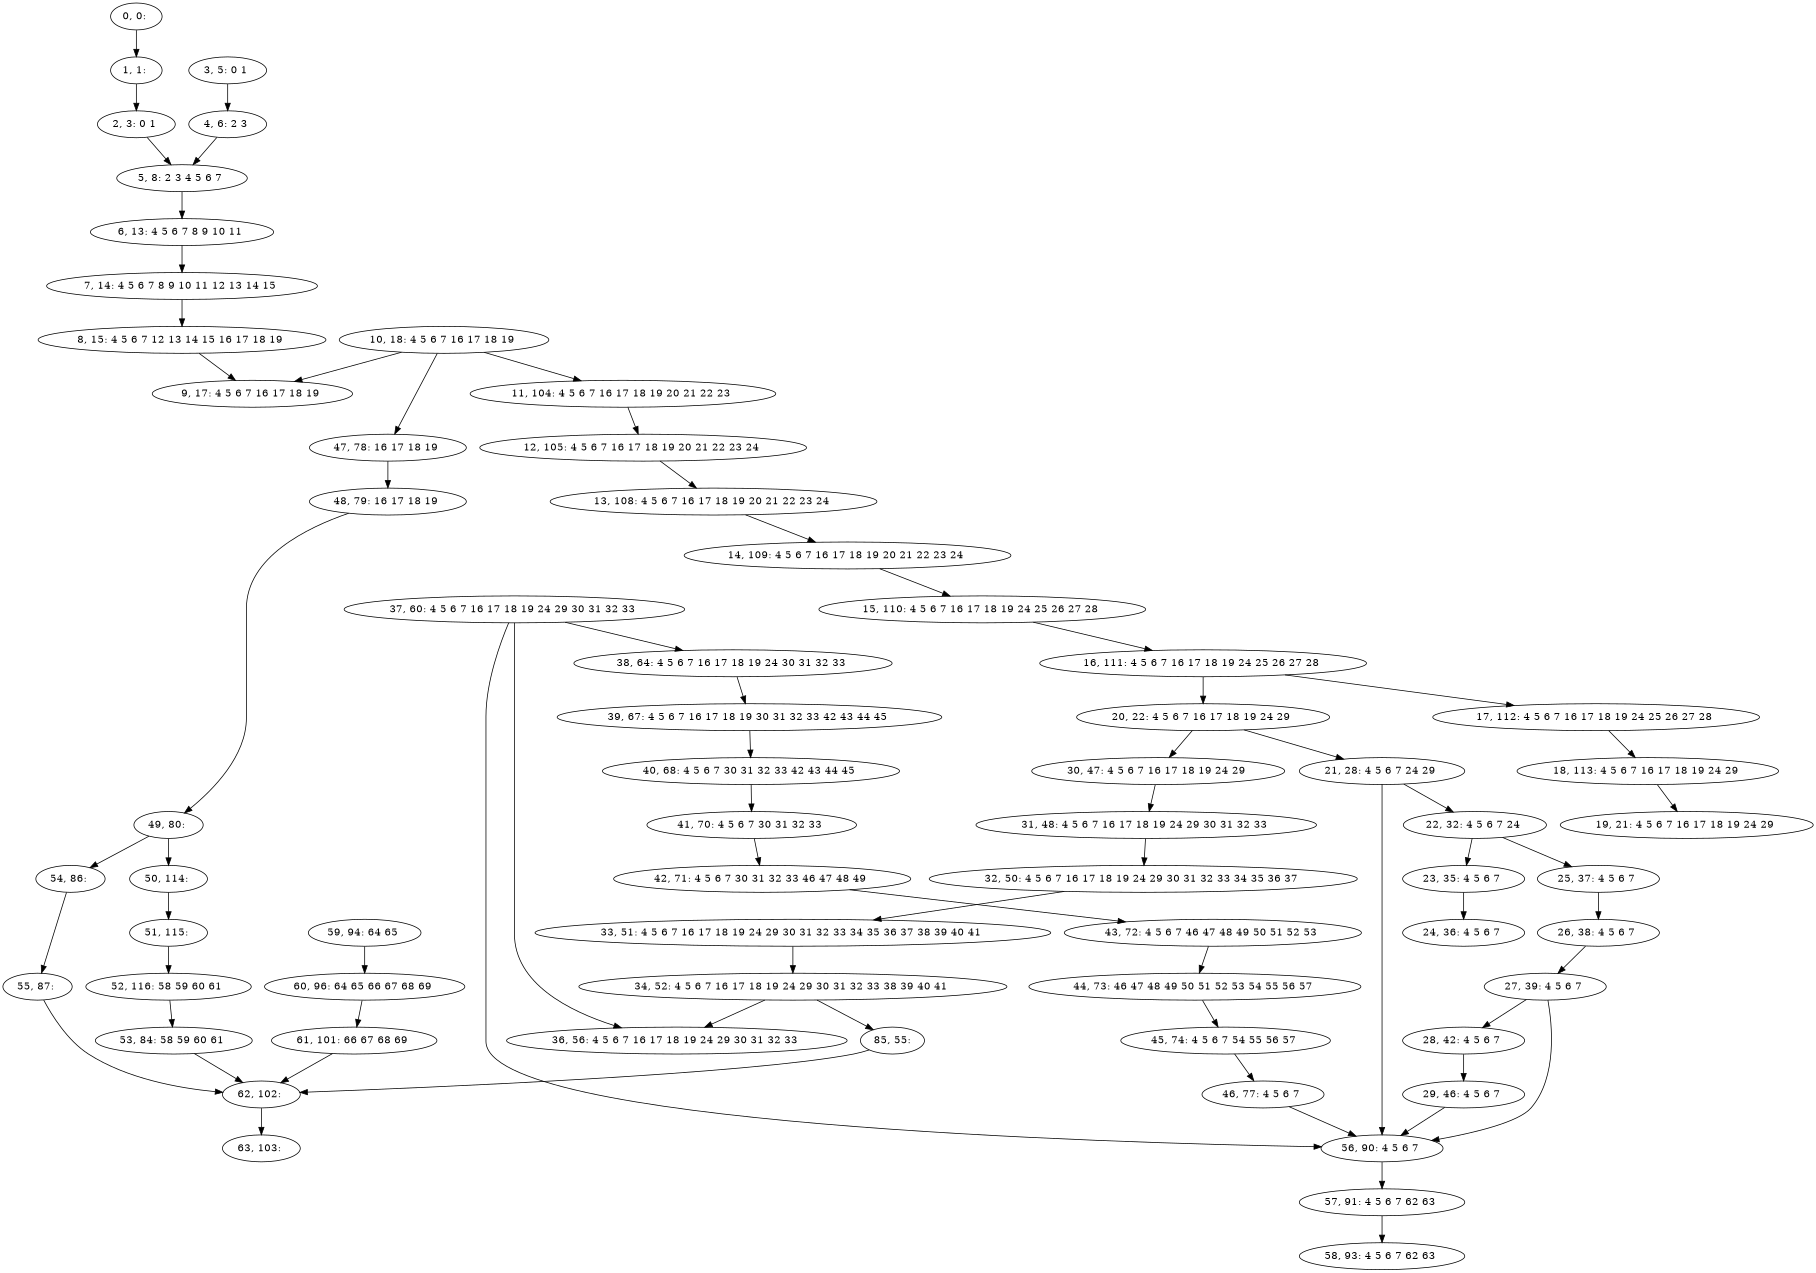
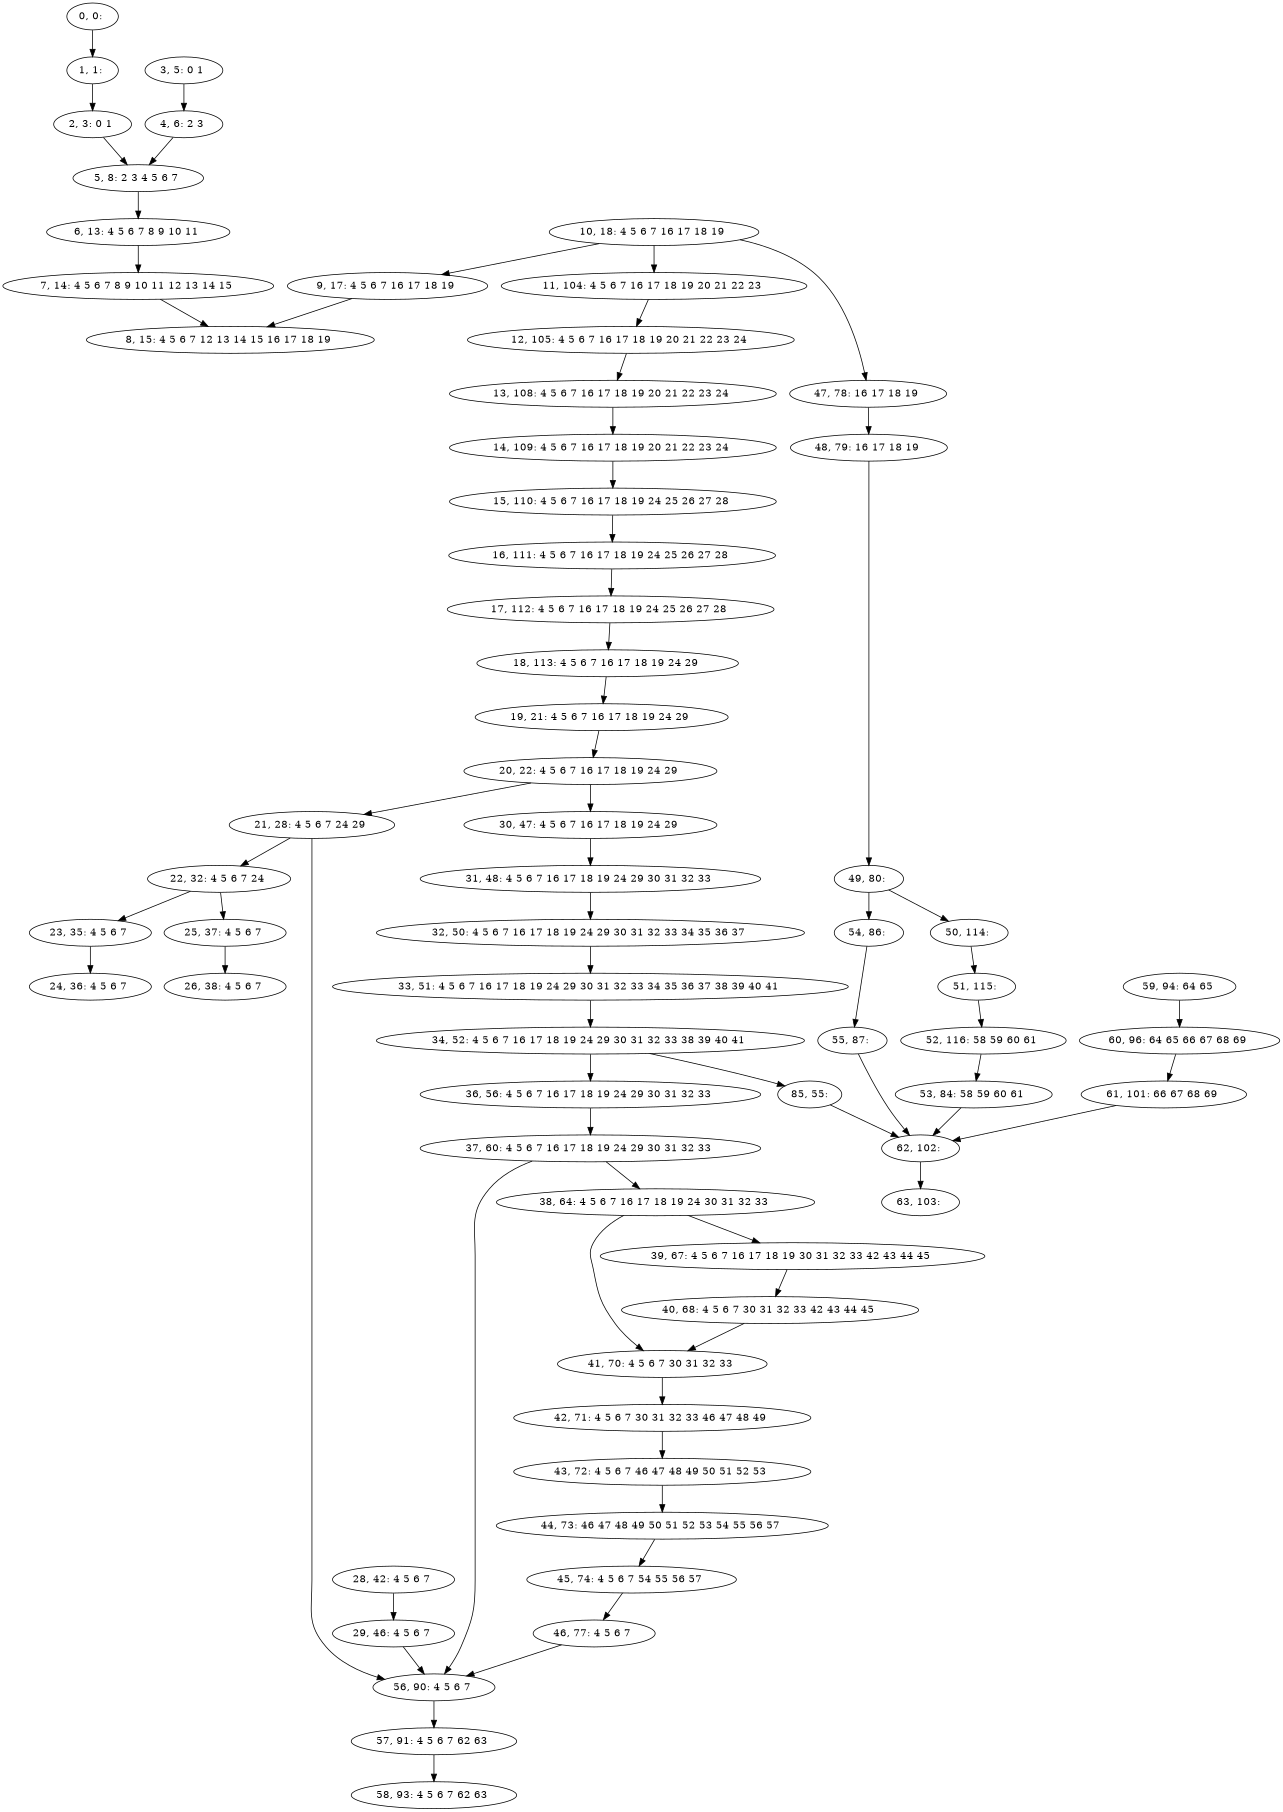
edge "8, 15: 4 5 6 7 12 13 14 15 16 17 18 19" -> "9, 17: 4 5 6 7 16 17 18 19": reversed
edge "16, 111: 4 5 6 7 16 17 18 19 24 25 26 27 28" -> "20, 22: 4 5 6 7 16 17 18 19 24 29": now "19, 21: 4 5 6 7 16 17 18 19 24 29" -> "20, 22: 4 5 6 7 16 17 18 19 24 29"
edge "37, 60: 4 5 6 7 16 17 18 19 24 29 30 31 32 33" -> "36, 56: 4 5 6 7 16 17 18 19 24 29 30 31 32 33": reversed
node "27, 39: 4 5 6 7": removed
edge "38, 64: 4 5 6 7 16 17 18 19 24 30 31 32 33" -> "41, 70: 4 5 6 7 30 31 32 33": added
